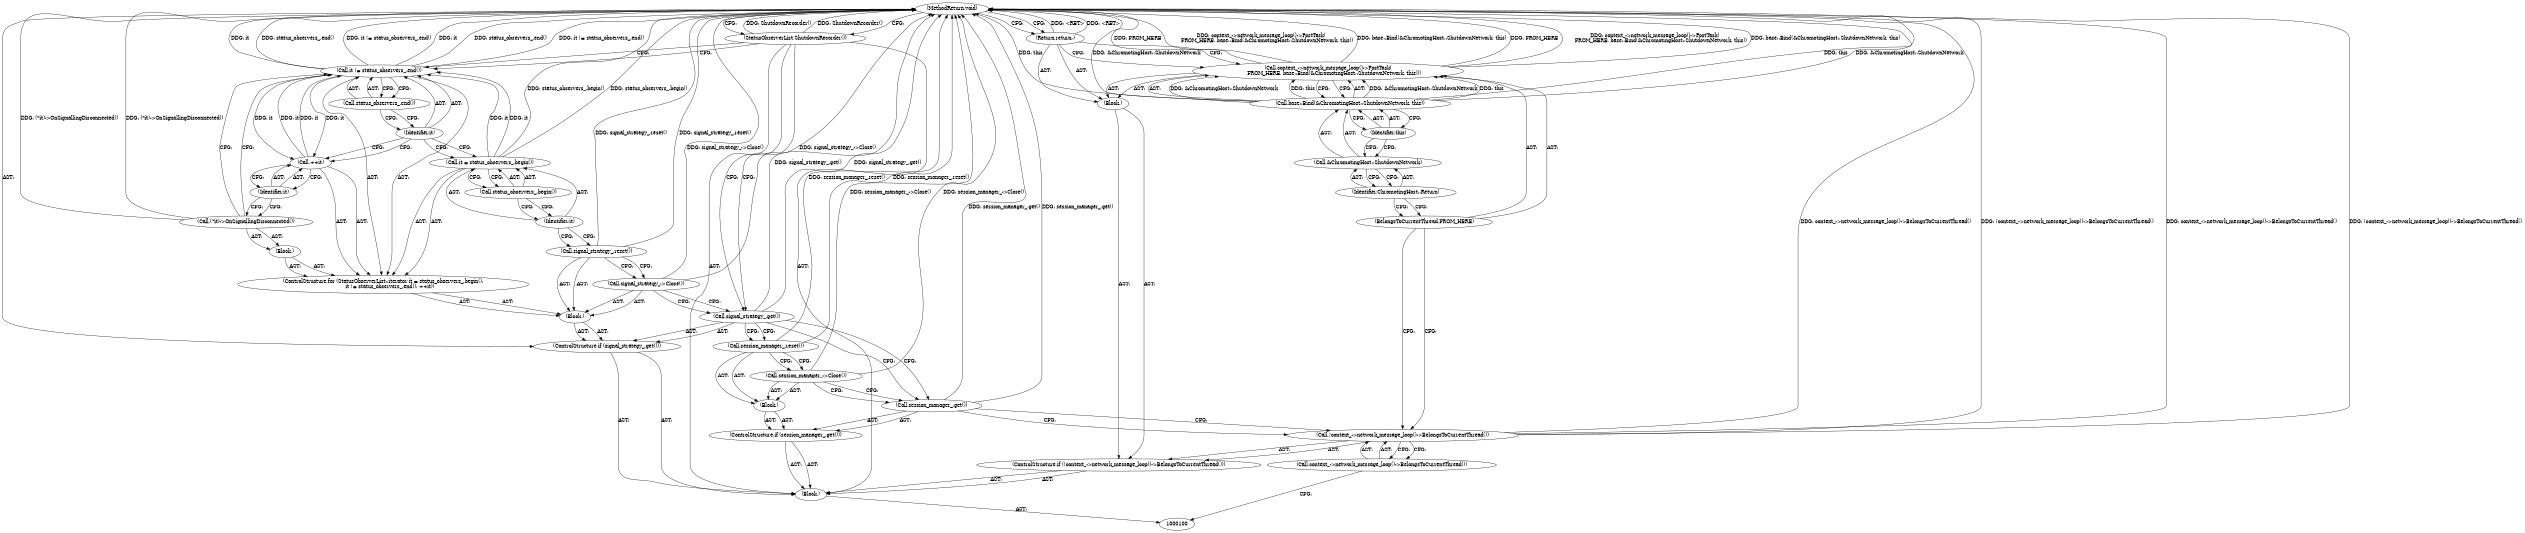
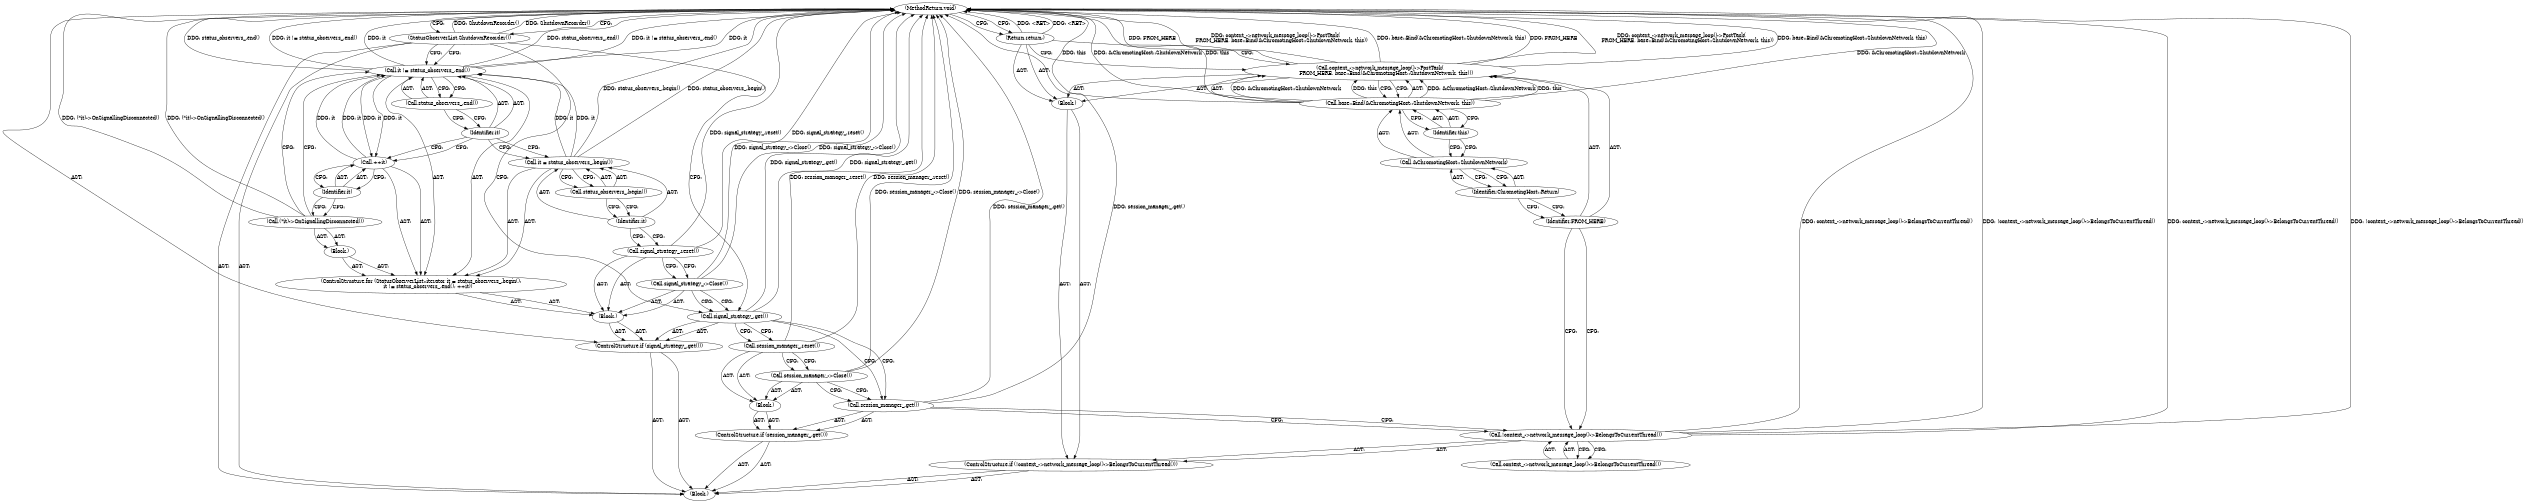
node "(BelongsToCurrentThread,FROM_HERE)": label "(BelongsToCurrentThread,FROM_HERE)" -> "(Identifier,FROM_HERE)"
node "1000100": removed
